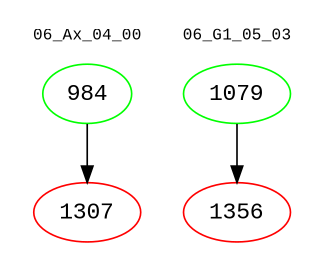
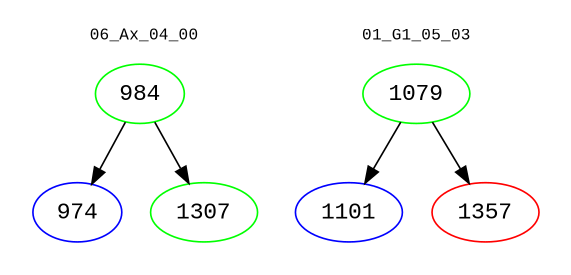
cluster "06_G1_05_03": label "06_G1_05_03" -> "01_G1_05_03"
node "974": added
node "1307": color red -> green
node "1356": label "1356" -> "1357"
node "1101": added
